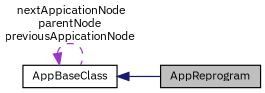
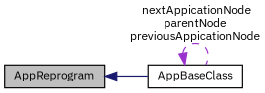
edge "AppReprogram" -> "AppBaseClass": reversed
